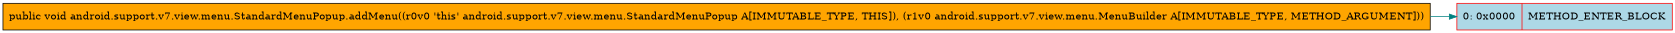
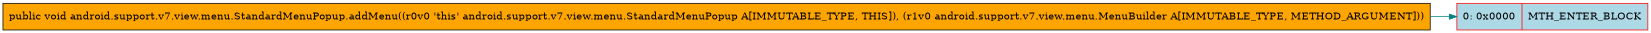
node "0: 0x0000": text "METHOD_ENTER_BLOCK" -> "MTH_ENTER_BLOCK"
